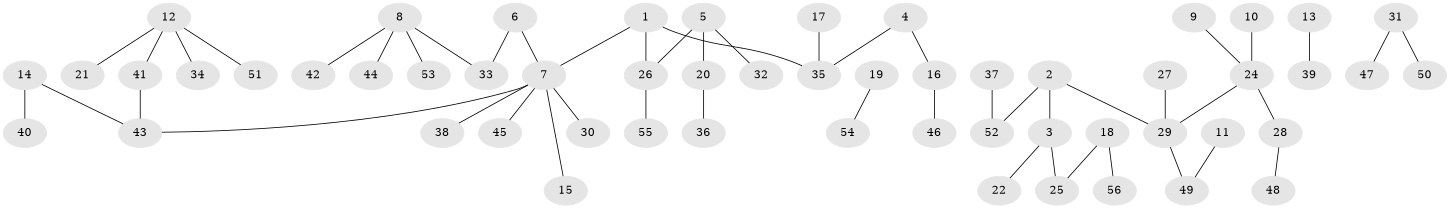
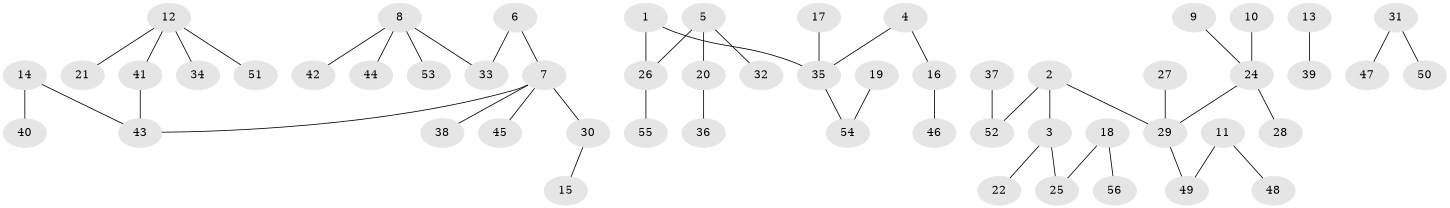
edge "1" -- "7": removed
edge "35" -- "54": added
edge "7" -- "15": now "30" -- "15"
edge "28" -- "48": now "11" -- "48"
